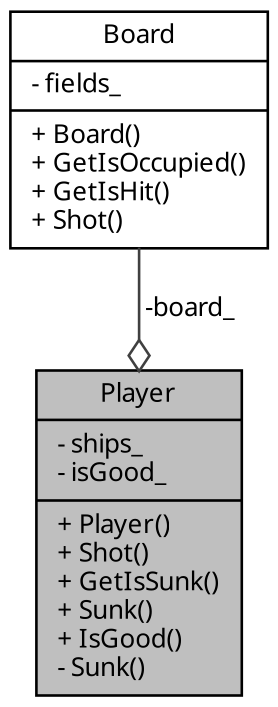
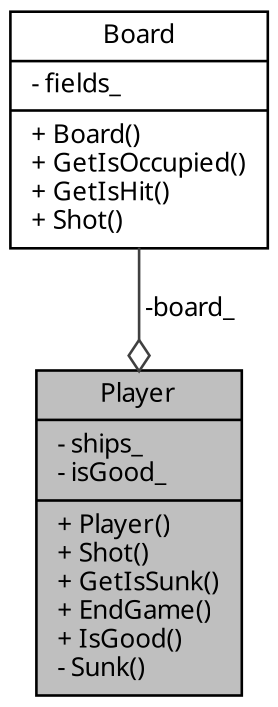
node "Player": text "+ Sunk()" -> "+ EndGame()"
